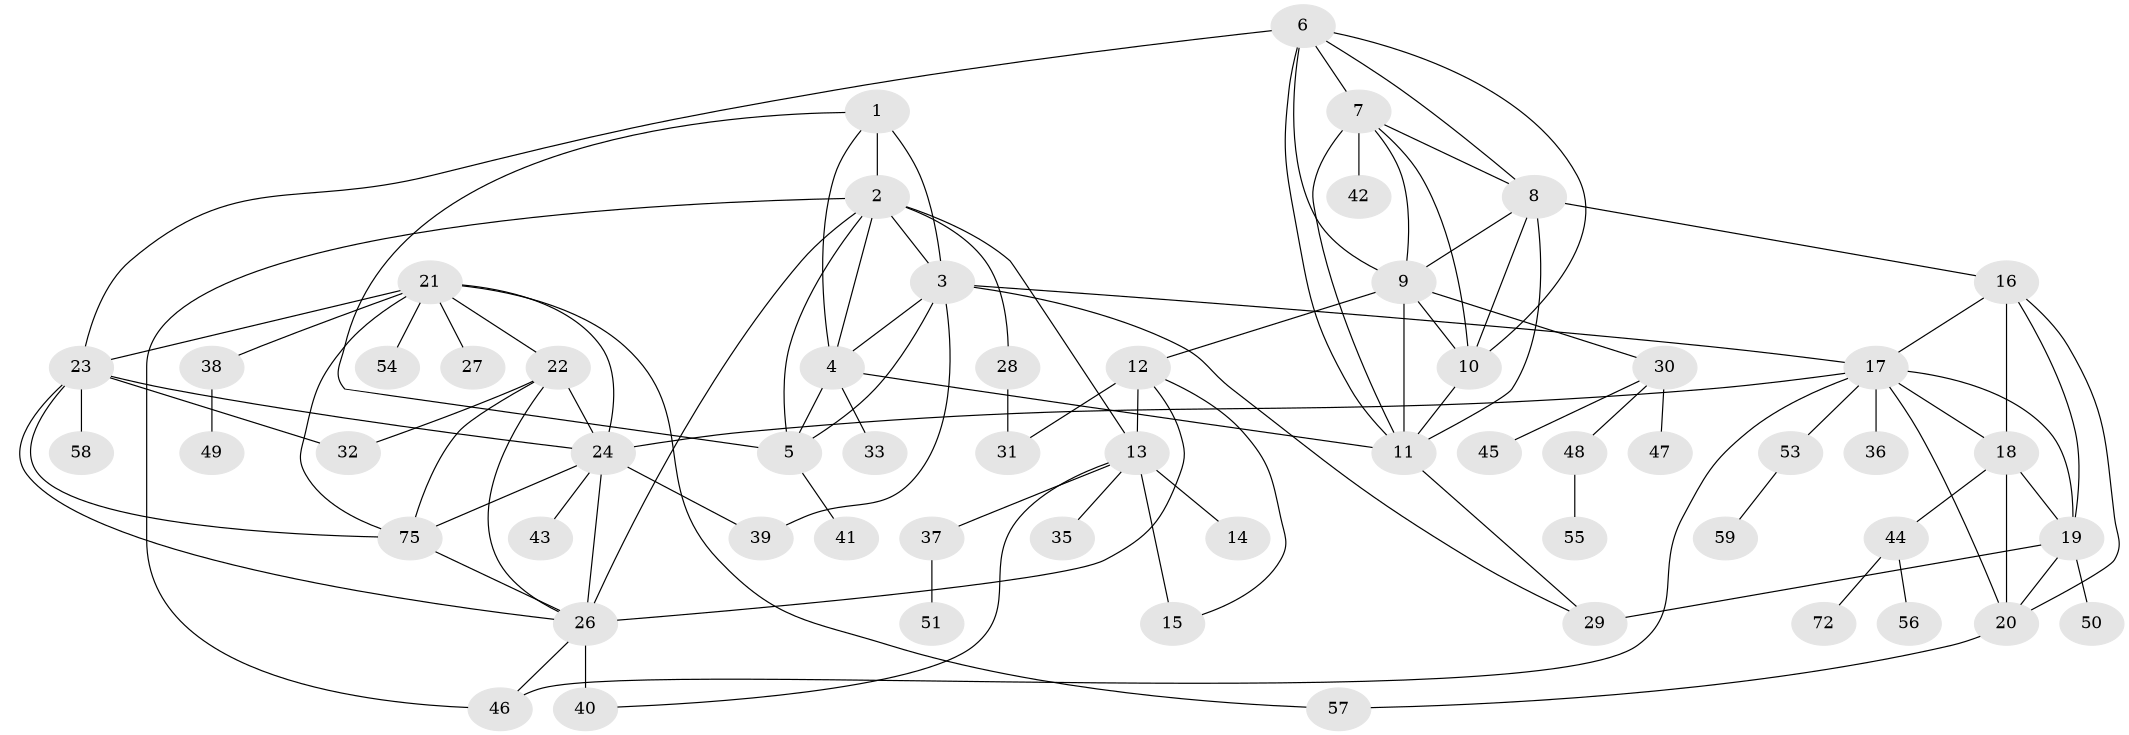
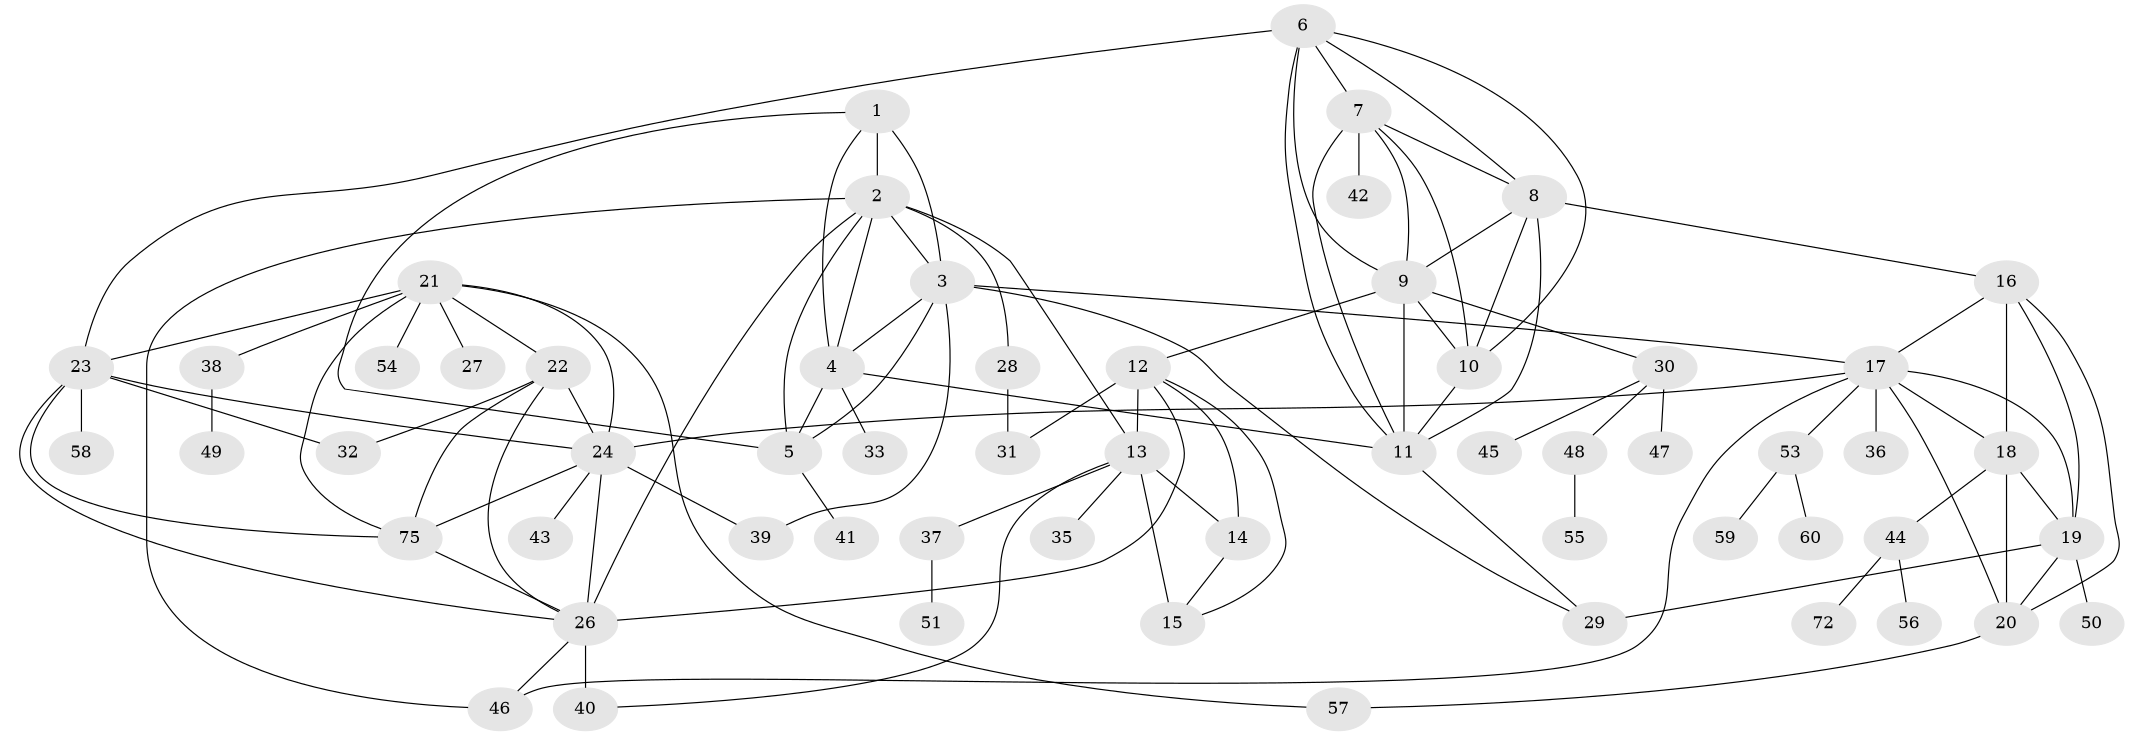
edge "12" -- "14": added
node "60": added
edge "14" -- "15": added
